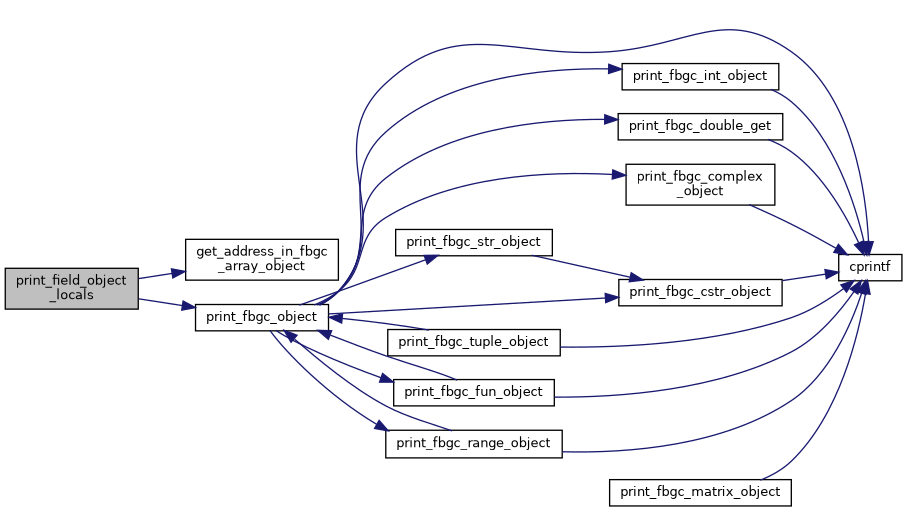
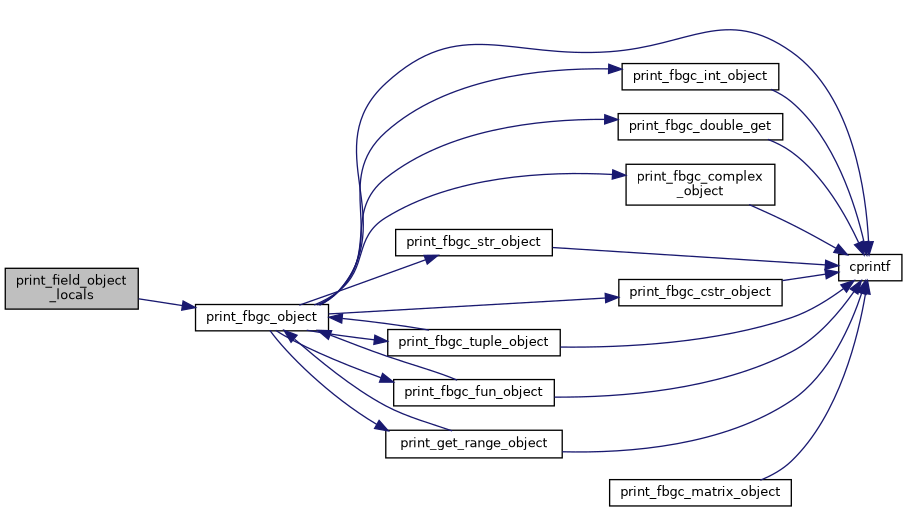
node "get_address_in_fbgc _array_object": removed
edge "print_fbgc_str_object" -> "print_fbgc_cstr_object": now "print_fbgc_str_object" -> "cprintf"
edge "print_fbgc_object" -> "print_fbgc_tuple_object": added
node "print_fbgc_range_object": label "print_fbgc_range_object" -> "print_get_range_object"
